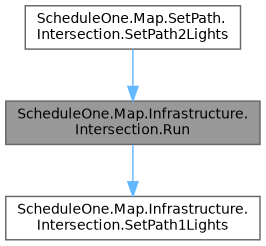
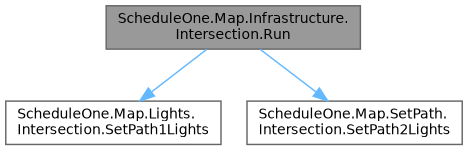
edge "ScheduleOne.Map.SetPath. Intersection.SetPath2Lights" -> "ScheduleOne.Map.Infrastructure. Intersection.Run": reversed
node "ScheduleOne.Map.Infrastructure. Intersection.SetPath1Lights": label "ScheduleOne.Map.Infrastructure. Intersection.SetPath1Lights" -> "ScheduleOne.Map.Lights. Intersection.SetPath1Lights"
